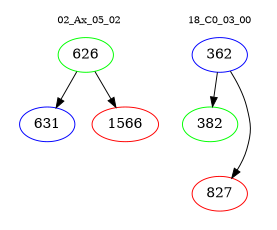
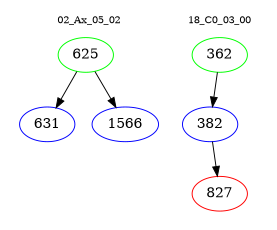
node "626": label "626" -> "625"
node "362": color blue -> green
edge "362" -> "827": now "382" -> "827"
node "1566": color red -> blue
node "382": color green -> blue
